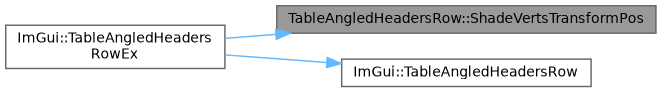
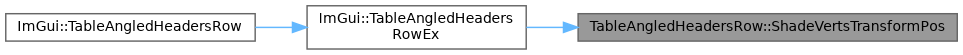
edge "ImGui::TableAngledHeaders RowEx" -> "ImGui::TableAngledHeadersRow": reversed
